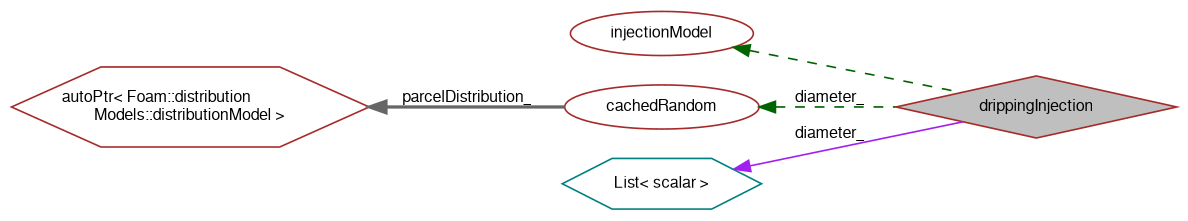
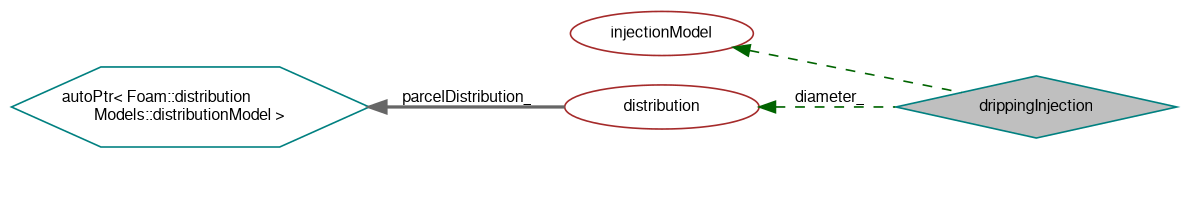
node "autoPtr< Foam::distribution Models::distributionModel >": color brown -> teal
node "cachedRandom": label "cachedRandom" -> "distribution"
node "drippingInjection": color brown -> teal
node "List< scalar >": removed
